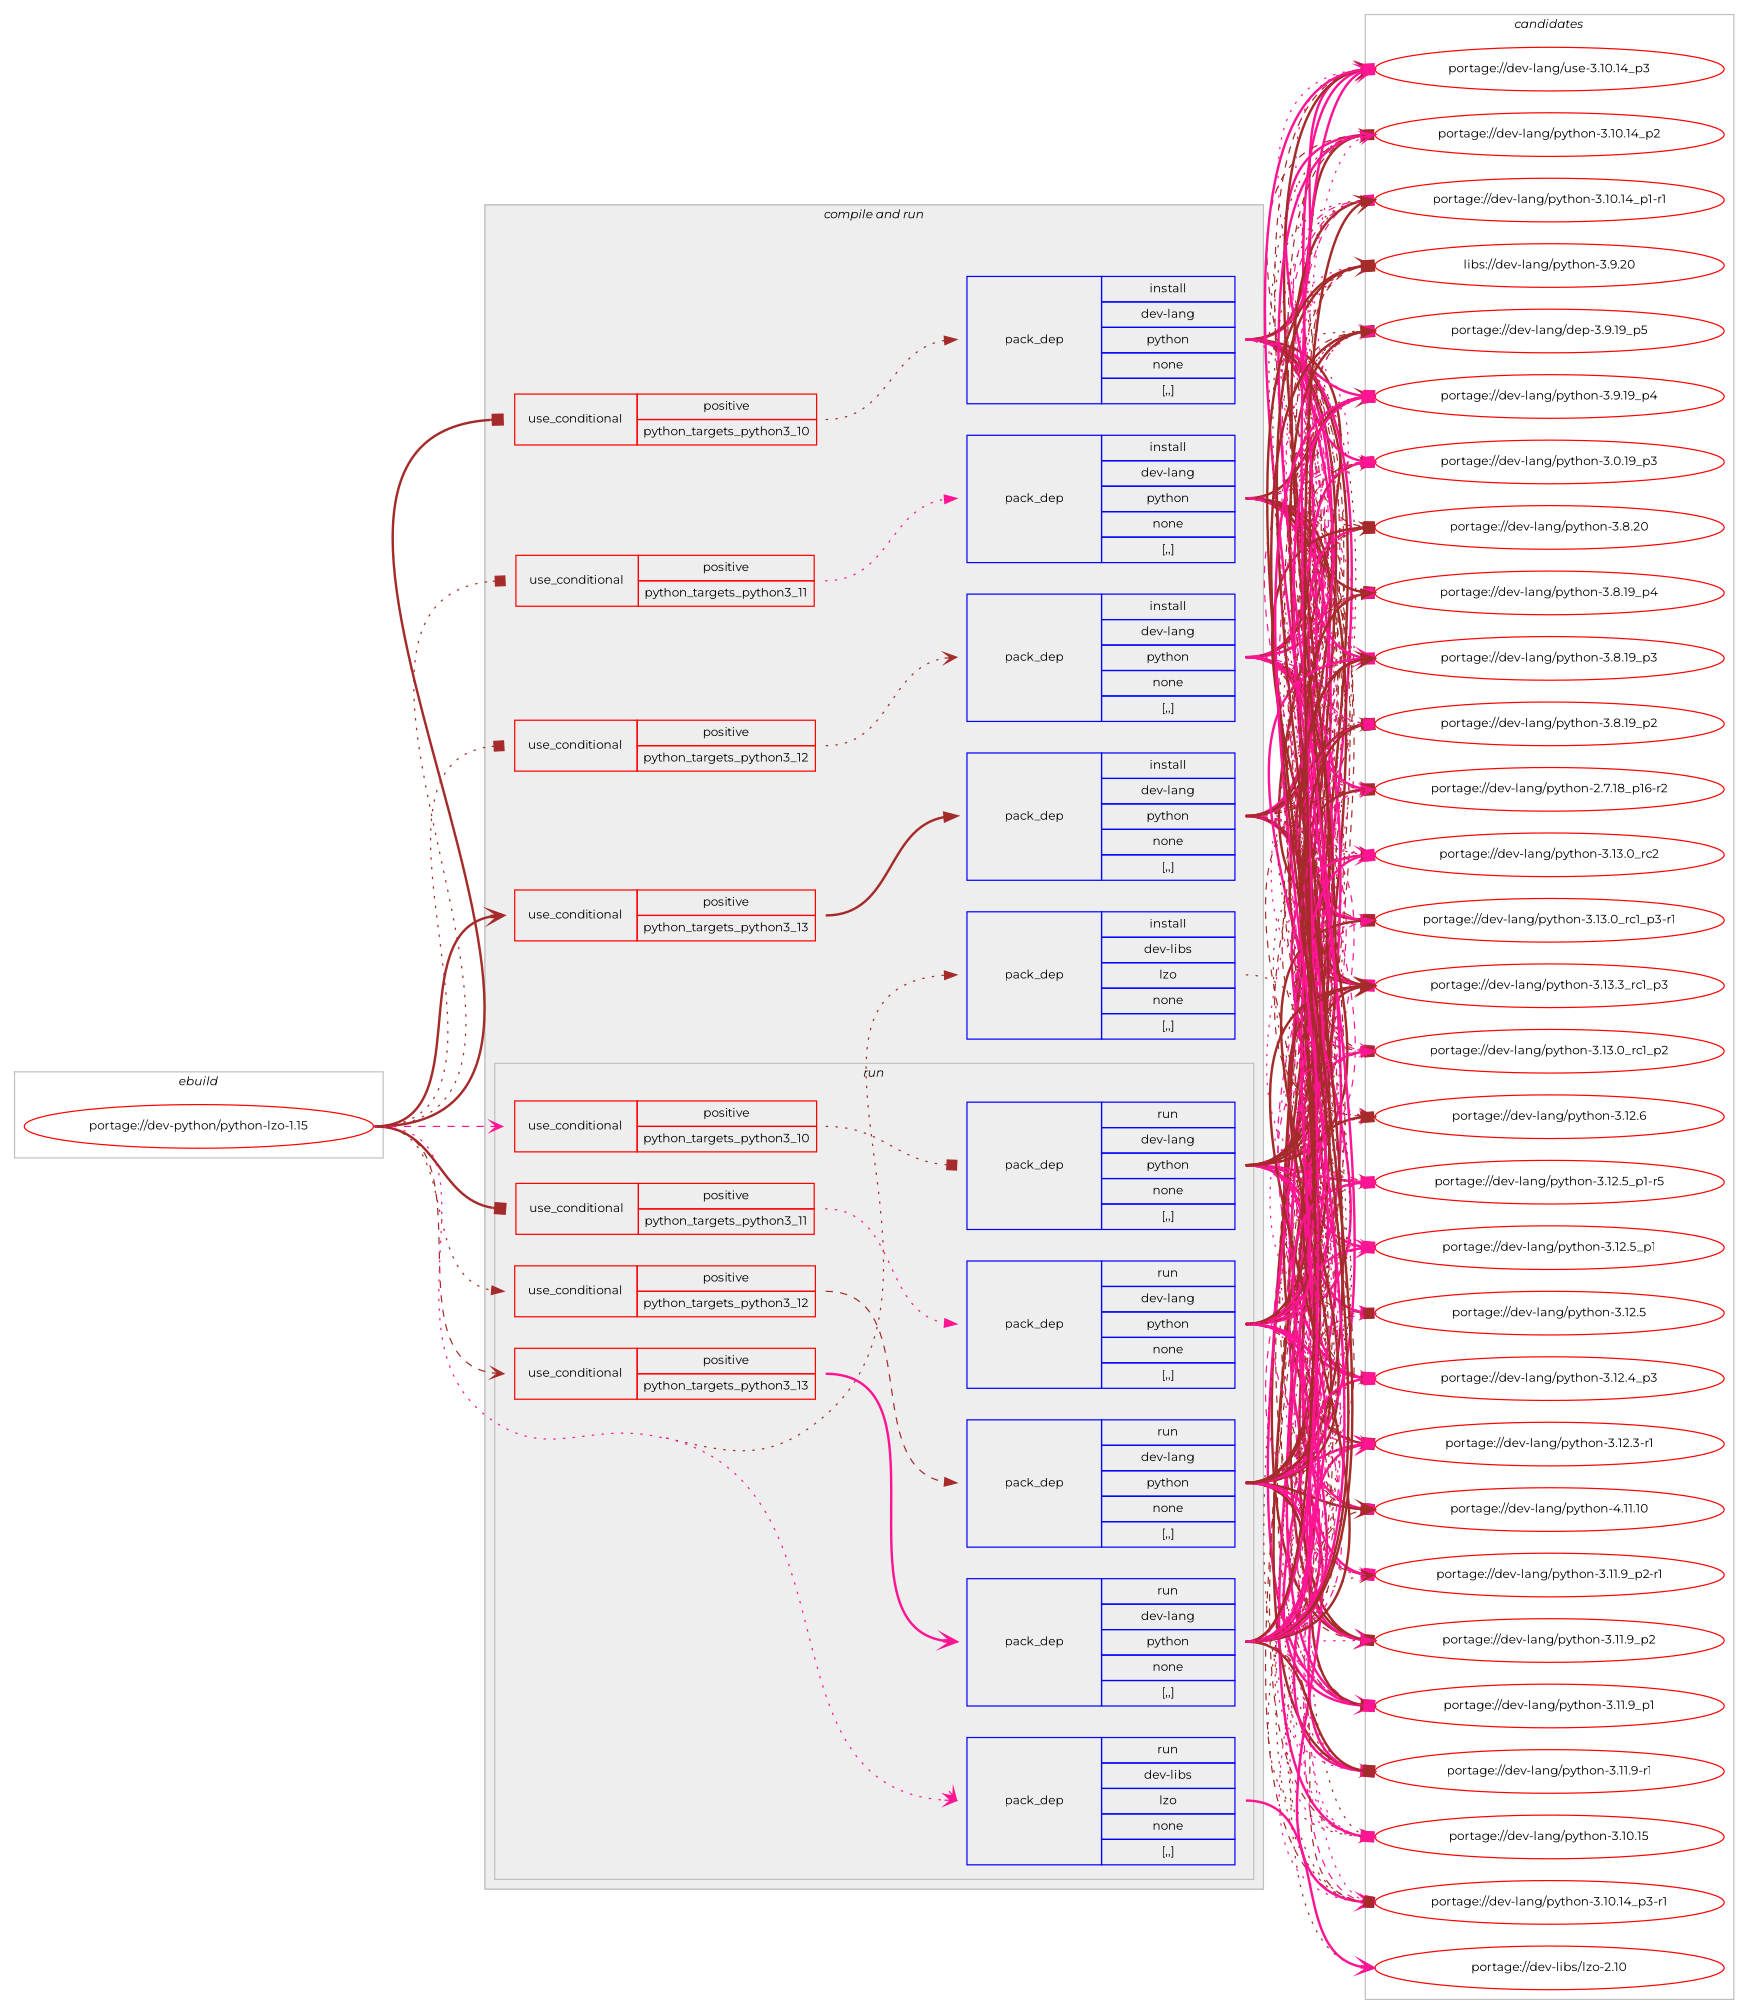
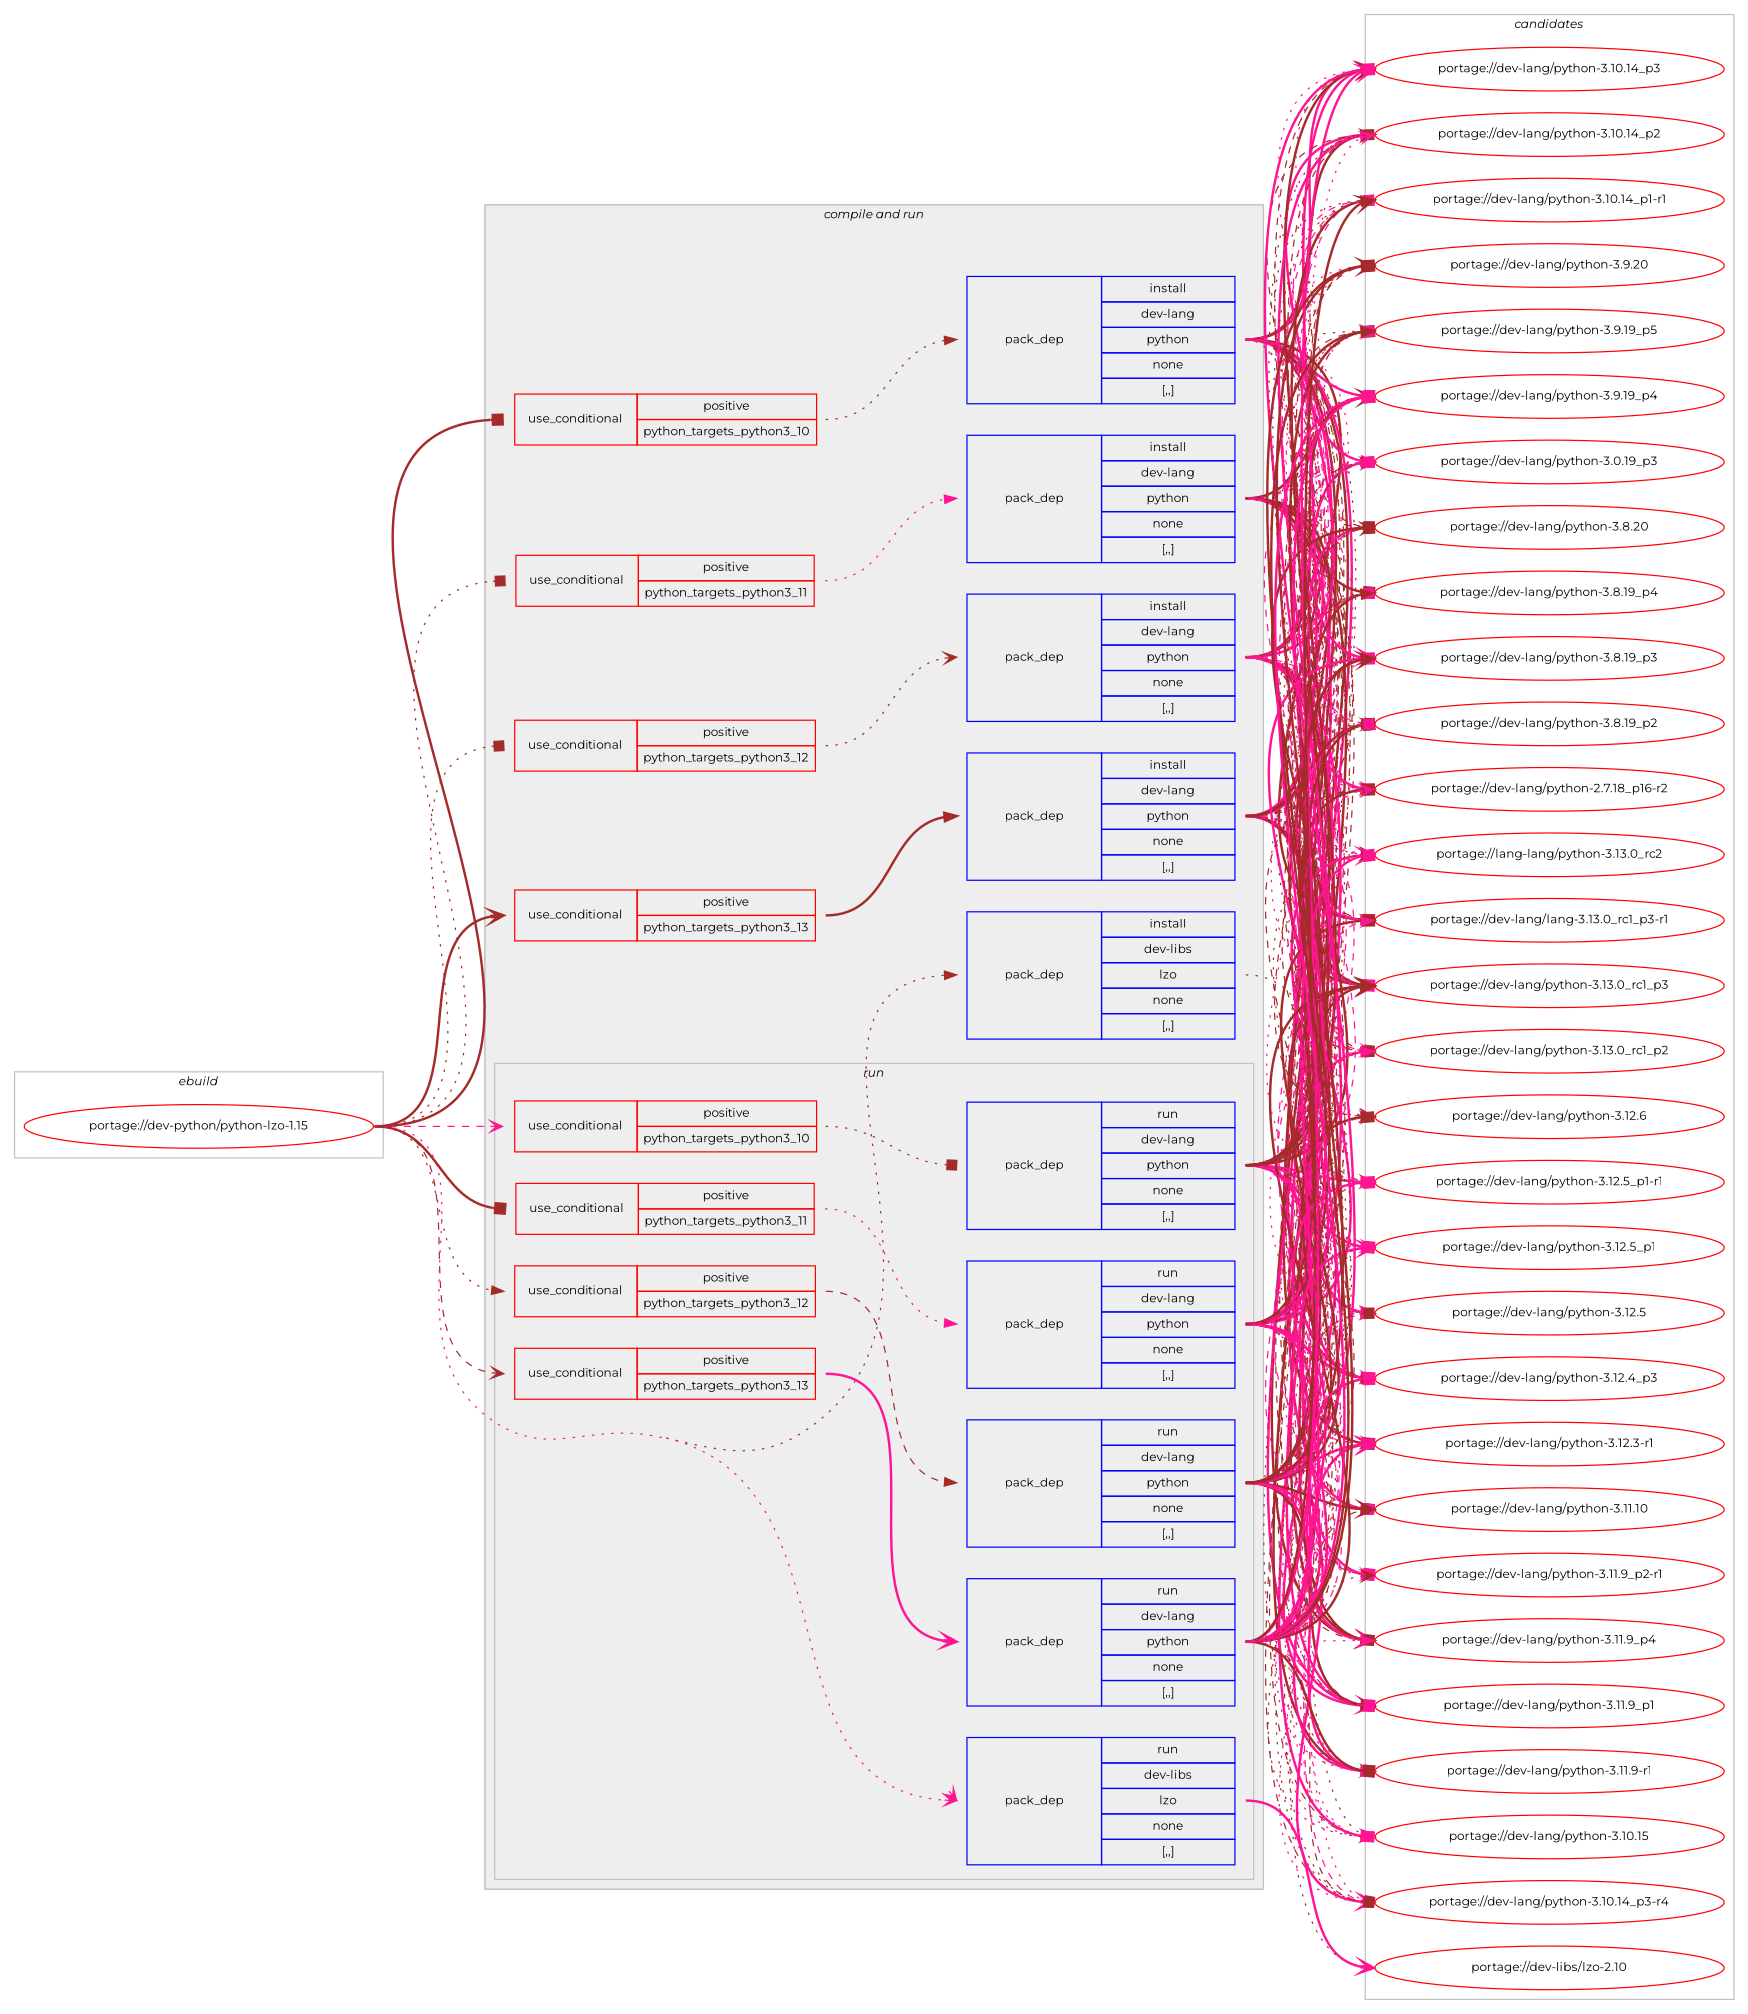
node "portage://dev-lang/use-3.10.14_p3": label "portage://dev-lang/use-3.10.14_p3" -> "portage://dev-lang/python-3.10.14_p3"
node "libs://dev-lang/python-3.9.20": label "libs://dev-lang/python-3.9.20" -> "portage://dev-lang/python-3.9.20"
node "portage://dev-lang/dep-3.9.19_p5": label "portage://dev-lang/dep-3.9.19_p5" -> "portage://dev-lang/python-3.9.19_p5"
node "portage://dev-lang/python-3.13.0_rc2": label "portage://dev-lang/python-3.13.0_rc2" -> "portage://lang-lang/python-3.13.0_rc2"
node "portage://dev-lang/python-3.13.0_rc1_p3-r1": label "portage://dev-lang/python-3.13.0_rc1_p3-r1" -> "portage://dev-lang/lang-3.13.0_rc1_p3-r1"
node "portage://dev-lang/python-3.13.3_rc1_p3": label "portage://dev-lang/python-3.13.3_rc1_p3" -> "portage://dev-lang/python-3.13.0_rc1_p3"
node "portage://dev-lang/python-3.12.5_p1-r5": label "portage://dev-lang/python-3.12.5_p1-r5" -> "portage://dev-lang/python-3.12.5_p1-r1"
node "portage://dev-lang/python-4.11.10": label "portage://dev-lang/python-4.11.10" -> "portage://dev-lang/python-3.11.10"
node "portage://dev-lang/python-3.11.9_p2": label "portage://dev-lang/python-3.11.9_p2" -> "portage://dev-lang/python-3.11.9_p4"
node "portage://dev-lang/python-3.10.14_p3-r1": label "portage://dev-lang/python-3.10.14_p3-r1" -> "portage://dev-lang/python-3.10.14_p3-r4"
